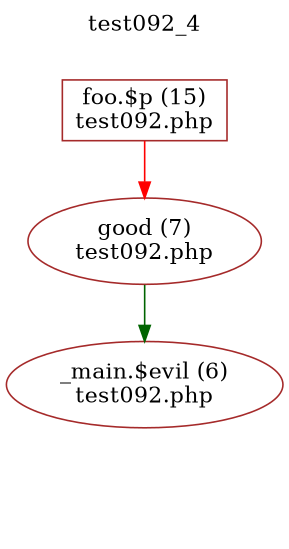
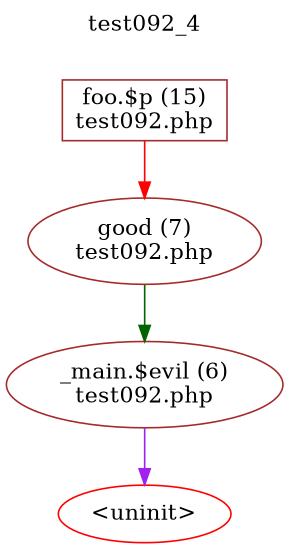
node "<uninit>": added
